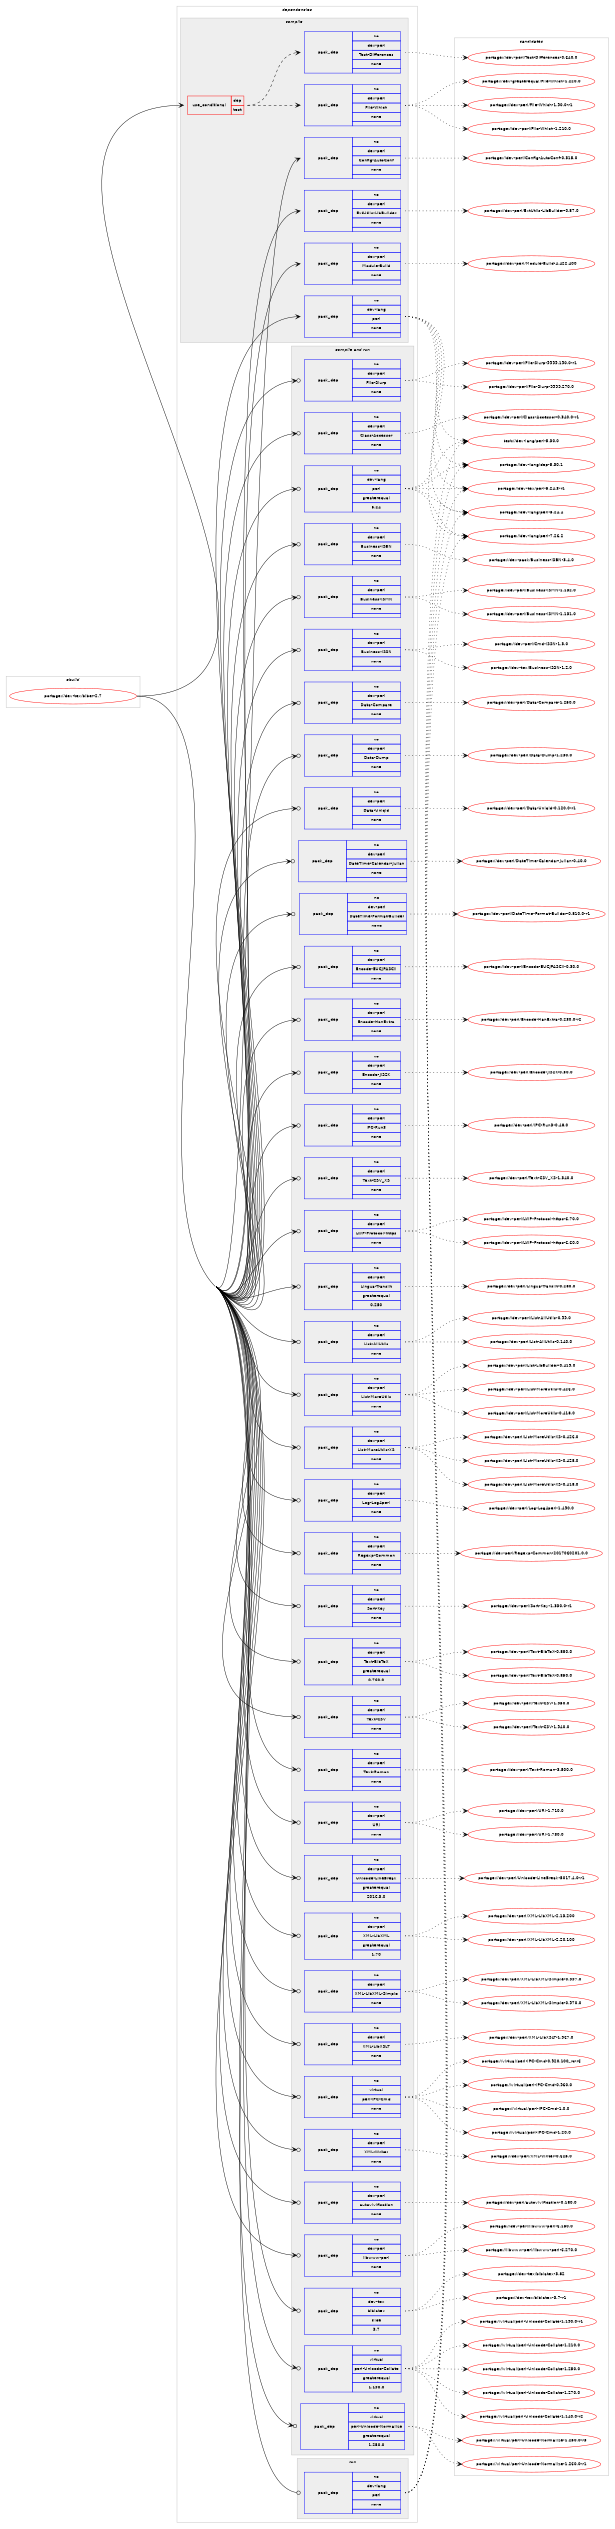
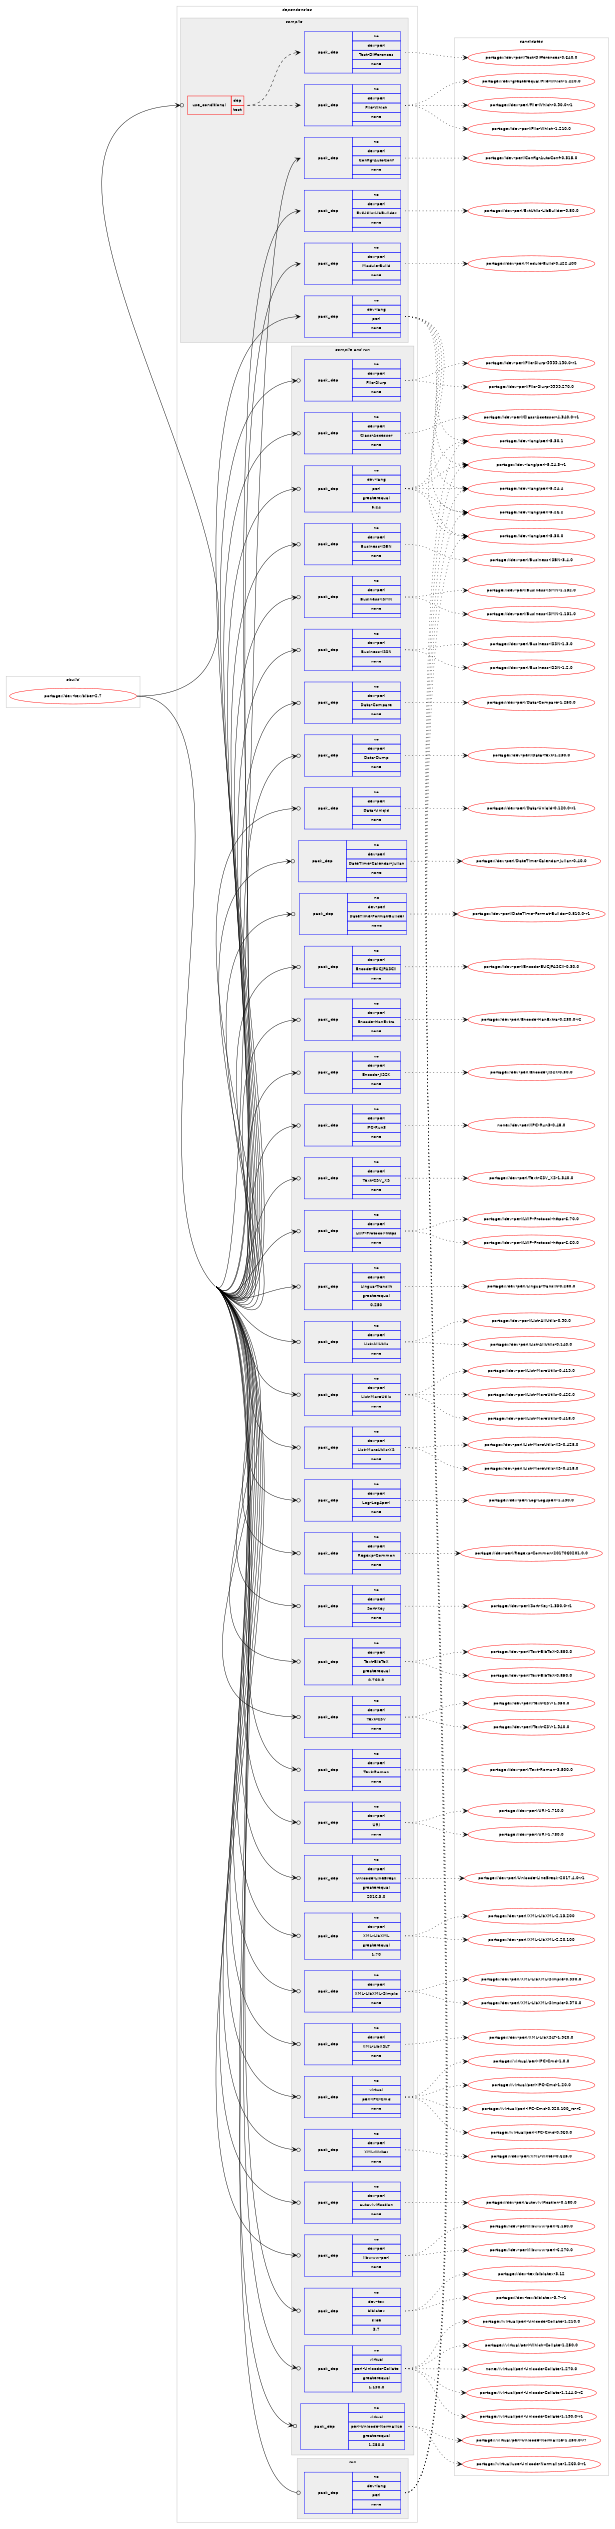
node "portage://dev-perl/File-Which-1.90.0-r1": label "portage://dev-perl/File-Which-1.90.0-r1" -> "portage://dev-perl/File-Which-0.90.0-r1"
node "portage://dev-perl/ExtUtils-LibBuilder-0.87.0": label "portage://dev-perl/ExtUtils-LibBuilder-0.87.0" -> "portage://dev-perl/ExtUtils-LibBuilder-0.80.0"
node "portage://dev-perl/Module-Build-4.422.400": label "portage://dev-perl/Module-Build-4.422.400" -> "portage://dev-perl/Module-Build-0.422.400"
edge "portage://dev-tex/biber-2.7" -> "use_conditional": arrowhead vee -> odotvee
node "portage://dev-perl/Class-Accessor-0.340.0-r1": label "portage://dev-perl/Class-Accessor-0.340.0-r1" -> "portage://dev-perl/Class-Accessor-4.340.0-r1"
node "test://dev-lang/perl-5.30.0": label "test://dev-lang/perl-5.30.0" -> "portage://dev-lang/perl-5.30.0"
node "portage://dev-lang/dep-5.30.1": label "portage://dev-lang/dep-5.30.1" -> "portage://dev-lang/perl-5.30.1"
node "portage://dev-tex/perl-5.24.3-r1": label "portage://dev-tex/perl-5.24.3-r1" -> "portage://dev-lang/perl-5.24.3-r1"
node "portage://dev-lang/perl-7.26.2": label "portage://dev-lang/perl-7.26.2" -> "portage://dev-lang/perl-5.26.2"
node "portage://dev-pack/Business-ISBN-3.4.0": label "portage://dev-pack/Business-ISBN-3.4.0" -> "portage://dev-perl/Business-ISBN-3.4.0"
node "portage://dev-perl/Cmd-ISSN-1.3.0": label "portage://dev-perl/Cmd-ISSN-1.3.0" -> "portage://dev-perl/Business-ISSN-1.3.0"
node "portage://dev-tex/Business-ISSN-1.2.0": label "portage://dev-tex/Business-ISSN-1.2.0" -> "portage://dev-perl/Business-ISSN-1.2.0"
node "portage://dev-perl/Data-Dump-1.230.0": label "portage://dev-perl/Data-Dump-1.230.0" -> "portage://dev-perl/Data-Text-1.230.0"
node "portage://dev-perl/IPC-Run3-0.48.0": label "portage://dev-perl/IPC-Run3-0.48.0" -> "none://dev-perl/IPC-Run3-0.48.0"
node "portage://dev-perl/List-AllUtils-0.99.0": label "portage://dev-perl/List-AllUtils-0.99.0" -> "portage://dev-perl/List-AllUtils-0.90.0"
node "portage://dev-perl/List-LibBuilder-0.419.0": label "portage://dev-perl/List-LibBuilder-0.419.0" -> "portage://dev-perl/List-MoreUtils-0.419.0"
node "portage://dev-perl/List-MoreUtils-XS-0.426.0": removed
node "portage://dev-perl/Unicode-LineBreak-5017.4.0-r1": label "portage://dev-perl/Unicode-LineBreak-5017.4.0-r1" -> "portage://dev-perl/Unicode-LineBreak-2017.4.0-r1"
node "portage://dev-perl/XML-LibXML-Simple-0.997.0": label "portage://dev-perl/XML-LibXML-Simple-0.997.0" -> "portage://dev-perl/XML-LibXML-Simple-0.990.0"
node "portage://dev-perl/XML-LibXSLT-1.967.0": label "portage://dev-perl/XML-LibXSLT-1.967.0" -> "portage://dev-perl/XML-LibXSLT-1.960.0"
node "portage://libwww-perl/libwww-perl-6.270.0": label "portage://libwww-perl/libwww-perl-6.270.0" -> "portage://dev-perl/libwww-perl-6.270.0"
node "portage://dev-tex/biblatex-3.82": label "portage://dev-tex/biblatex-3.82" -> "portage://dev-tex/biblatex-3.12"
node "portage://virtual/perl-Unicode-Collate-1.250.0": label "portage://virtual/perl-Unicode-Collate-1.250.0" -> "portage://virtual/perl-Which-Collate-1.250.0"
node "portage://virtual/perl-Unicode-Collate-1.270.0": label "portage://virtual/perl-Unicode-Collate-1.270.0" -> "none://virtual/perl-Unicode-Collate-1.270.0"
node "portage://virtual/perl-Unicode-Collate-1.140.0-r2": label "portage://virtual/perl-Unicode-Collate-1.140.0-r2" -> "portage://virtual/perl-Unicode-Collate-1.144.0-r2"
node "portage://virtual/perl-Unicode-Normalize-1.250.0-r3": label "portage://virtual/perl-Unicode-Normalize-1.250.0-r3" -> "portage://virtual/perl-Unicode-Normalize-1.250.0-r7"
node "portage://virtual/perl-Unicode-Normalize-1.260.0-r1": label "portage://virtual/perl-Unicode-Normalize-1.260.0-r1" -> "portage://virtual/use-Unicode-Normalize-1.260.0-r1"
